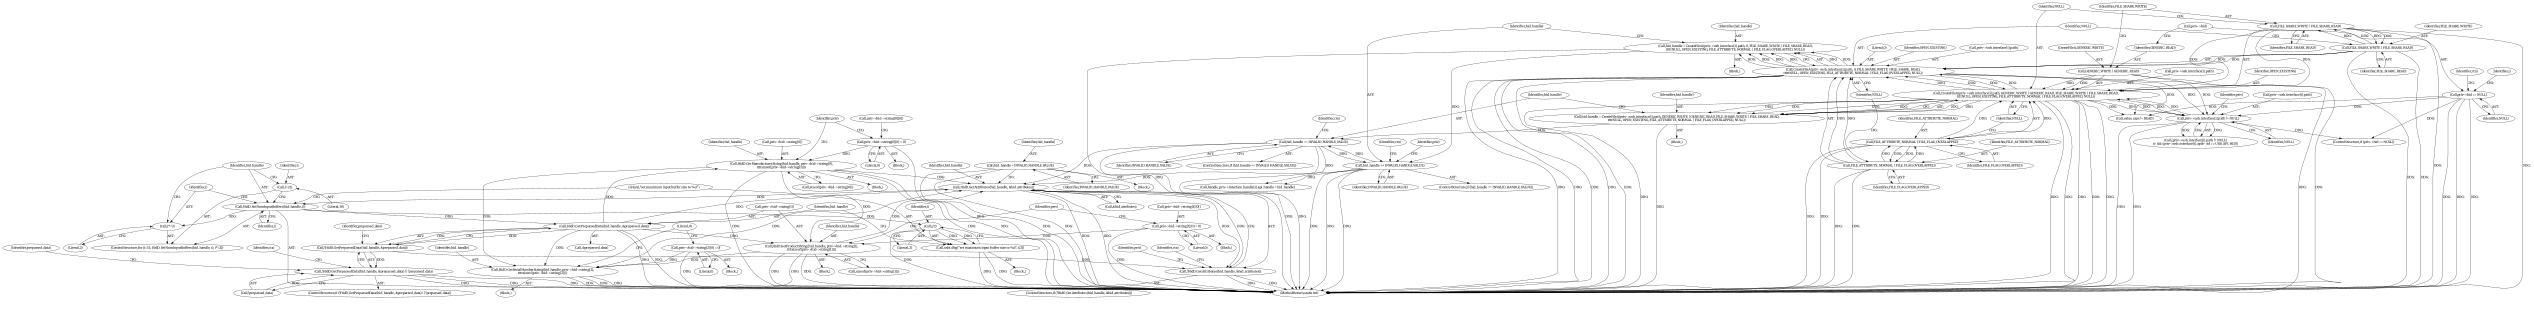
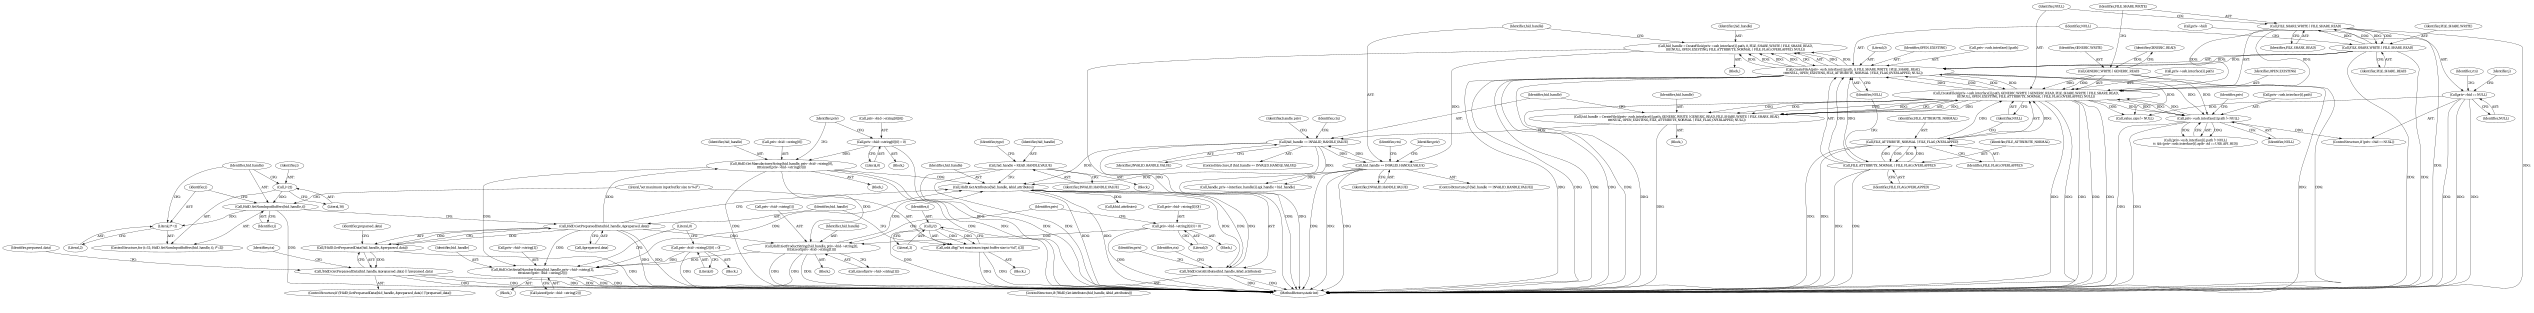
edge "(Call,priv->hid)" -> "(Identifier,GENERIC_READ)": now "(Call,GENERIC_WRITE | GENERIC_READ)" -> "(Identifier,GENERIC_READ)"
node "(CreateFileA,GENERIC_WRITE)": label "(CreateFileA,GENERIC_WRITE)" -> "(Identifier,GENERIC_WRITE)"
edge "(Identifier,GENERIC_READ)" -> "(Call,GENERIC_WRITE | GENERIC_READ)": label "AST: " -> "DDG: "
edge "(Call,priv->hid == NULL)" -> "(Call,priv->usb_interface[i].path != NULL)": removed, label "DDG:"
node "(Identifier,handle_priv)": added
node "(Call,value_caps != READ)": label "(Call,value_caps != READ)" -> "(Call,value_caps != NULL)"
edge "(Call,priv->hid == NULL)" -> "(ControlStructure,if (priv->hid == NULL))": label "DDG: " -> "AST: "
edge "(Call,priv->hid->string[0][0])" -> "(Call,priv->hid->string[0][0] = 0)": label "CFG: " -> "AST: "
node "(Identifier,type)": added
node "(Call,hid_handle = INVALID_HANDLE_VALUE)": label "(Call,hid_handle = INVALID_HANDLE_VALUE)" -> "(Call,hid_handle = READ_HANDLE_VALUE)"
node "(Call,sizeof(priv->hid->string[0]))": removed
edge "(Call,&hid_attributes)" -> "(Call,HidD_GetAttributes(hid_handle, &hid_attributes))": removed, label "AST:"
edge "(Call,i=22)" -> "(Call,HidD_SetNumInputBuffers(hid_handle, i))": label "CFG: " -> "DDG: "
edge "(Call,HidD_GetAttributes(hid_handle, &hid_attributes))" -> "(Call,&hid_attributes)": label "CFG: " -> "DDG: "
edge "(Call,i=22)" -> "(Literal,38)": added, label "CFG:"
edge "(Call,HidD_GetAttributes(hid_handle, &hid_attributes))" -> "(Call,HidD_SetNumInputBuffers(hid_handle, i))": removed, label "DDG:"
edge "(Call,HidD_GetPreparsedData(hid_handle, &preparsed_data))" -> "(Call,HidD_GetAttributes(hid_handle, &hid_attributes))": label "DDG: " -> "CFG: "
edge "(Call,HidD_SetNumInputBuffers(hid_handle, i))" -> "(Call,i/2)": removed, label "DDG:"
edge "(Call,HidD_SetNumInputBuffers(hid_handle, i))" -> "(Call,HidD_GetPreparsedData(hid_handle, &preparsed_data))": label "DDG: " -> "CFG: "
edge "(Call,priv->hid->string[1])" -> "(Call,HidD_GetPreparsedData(hid_handle, &preparsed_data))": now "(Call,&preparsed_data)" -> "(Call,HidD_GetPreparsedData(hid_handle, &preparsed_data))"
node "(Call,i*=2)": label "(Call,i*=2)" -> "(Literal,i*=2)"
edge "(Call,!HidD_GetAttributes(hid_handle, &hid_attributes))" -> "(Call,HidD_GetAttributes(hid_handle, &hid_attributes))": label "CFG: " -> "DDG: "
edge "(Call,HidD_GetPreparsedData(hid_handle, &preparsed_data))" -> "(Call,&preparsed_data)": label "AST: " -> "CFG: "
edge "(Call,HidD_SetNumInputBuffers(hid_handle, i))" -> "(MethodReturn,static int)": label "AST: " -> "DDG: "
node "(Call,priv->hid->string[2])": added
edge "(Call,!HidD_GetPreparsedData(hid_handle, &preparsed_data))" -> "(Call,!HidD_GetAttributes(hid_handle, &hid_attributes))": now "(Call,!HidD_GetPreparsedData(hid_handle, &preparsed_data))" -> "(MethodReturn,static int)"
node "(Call,!preparsed_data)": removed
node "(Call,sizeof(priv->hid->string[2]))": added
